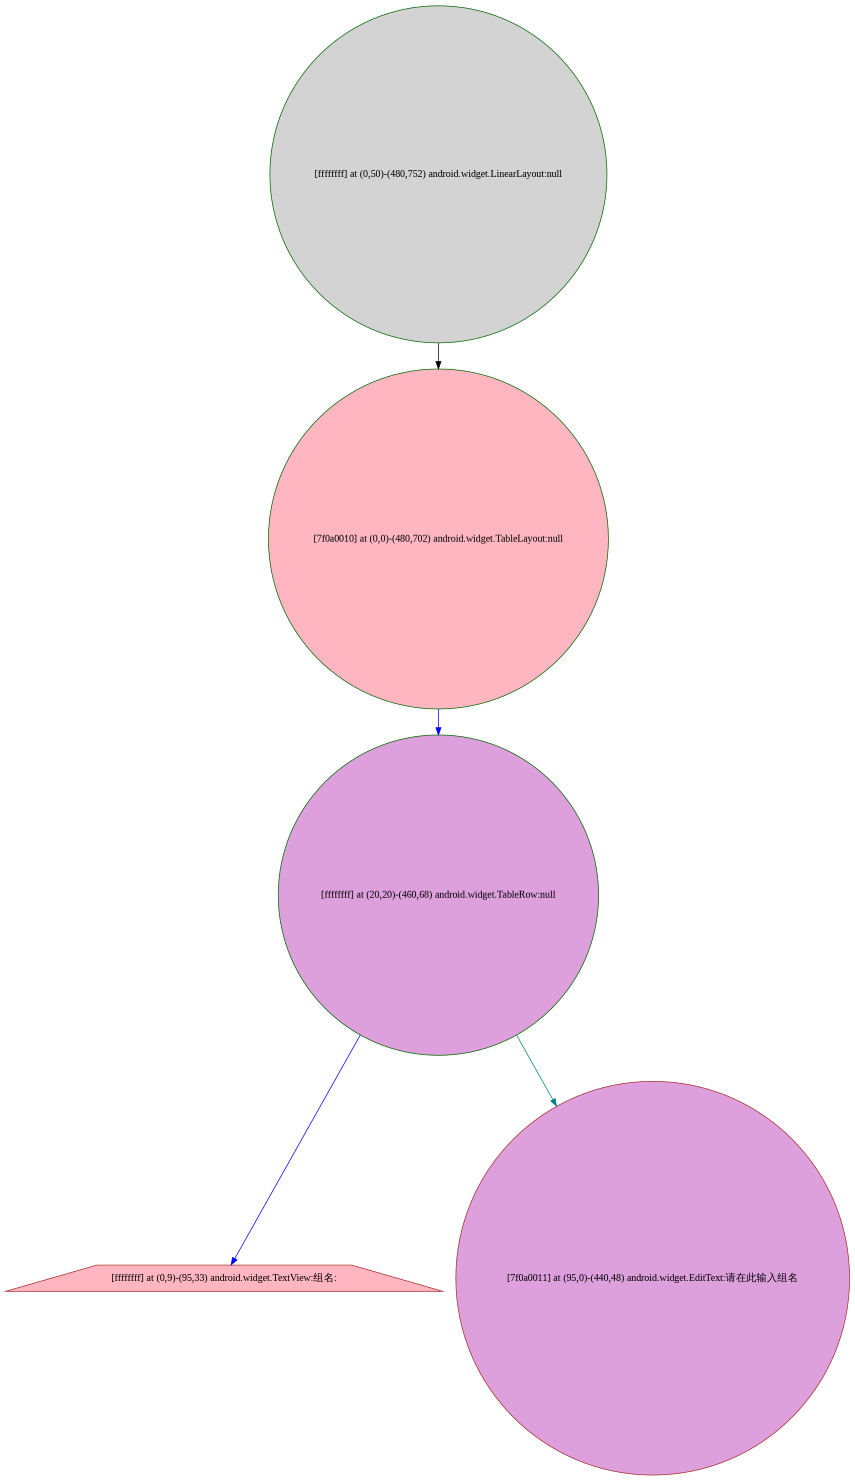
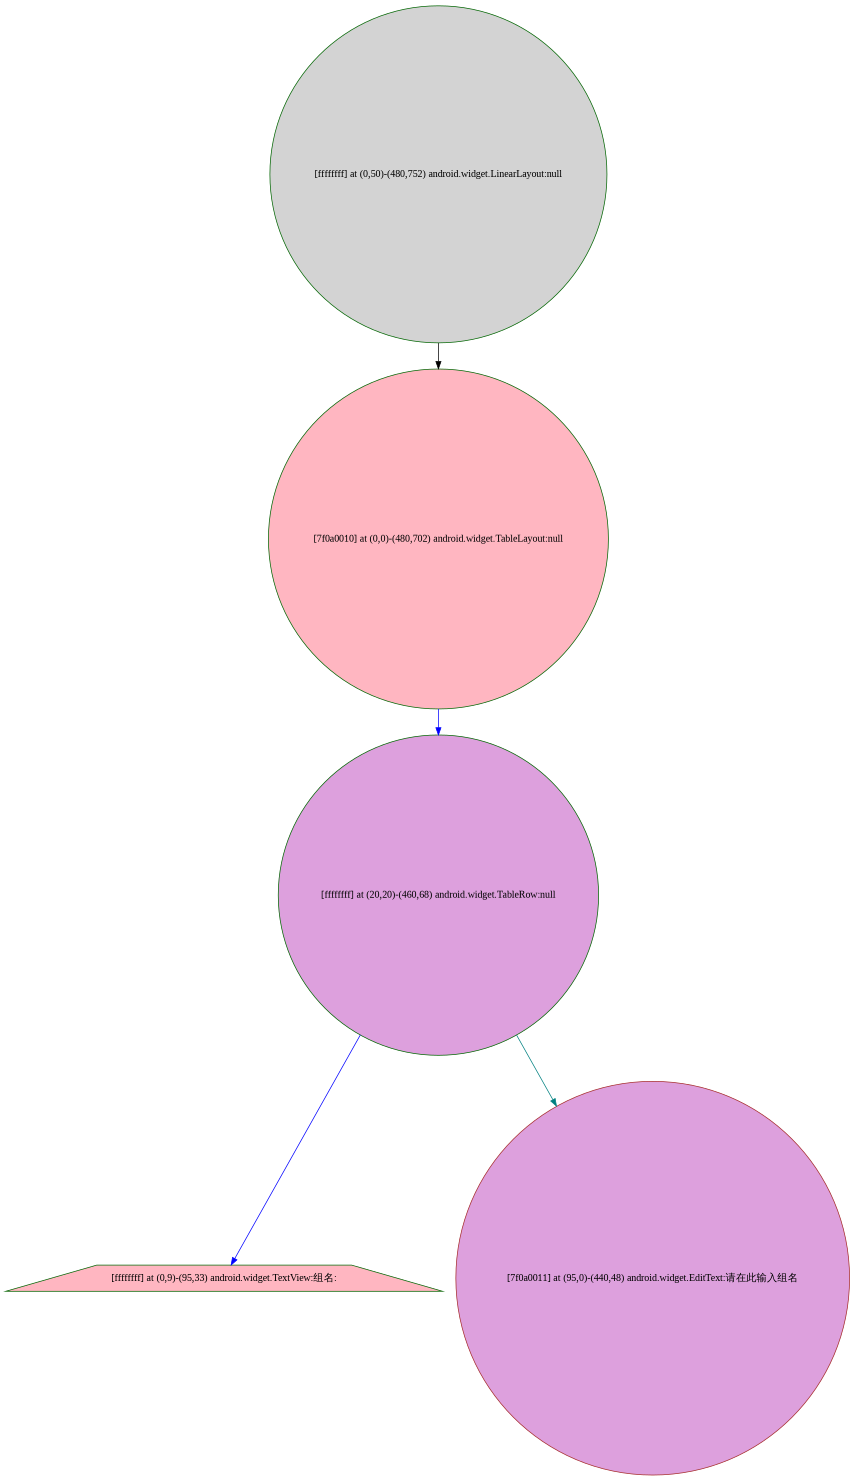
node "[ffffffff] at (0,9)-(95,33) android.widget.TextView:组名:": color brown -> darkgreen
